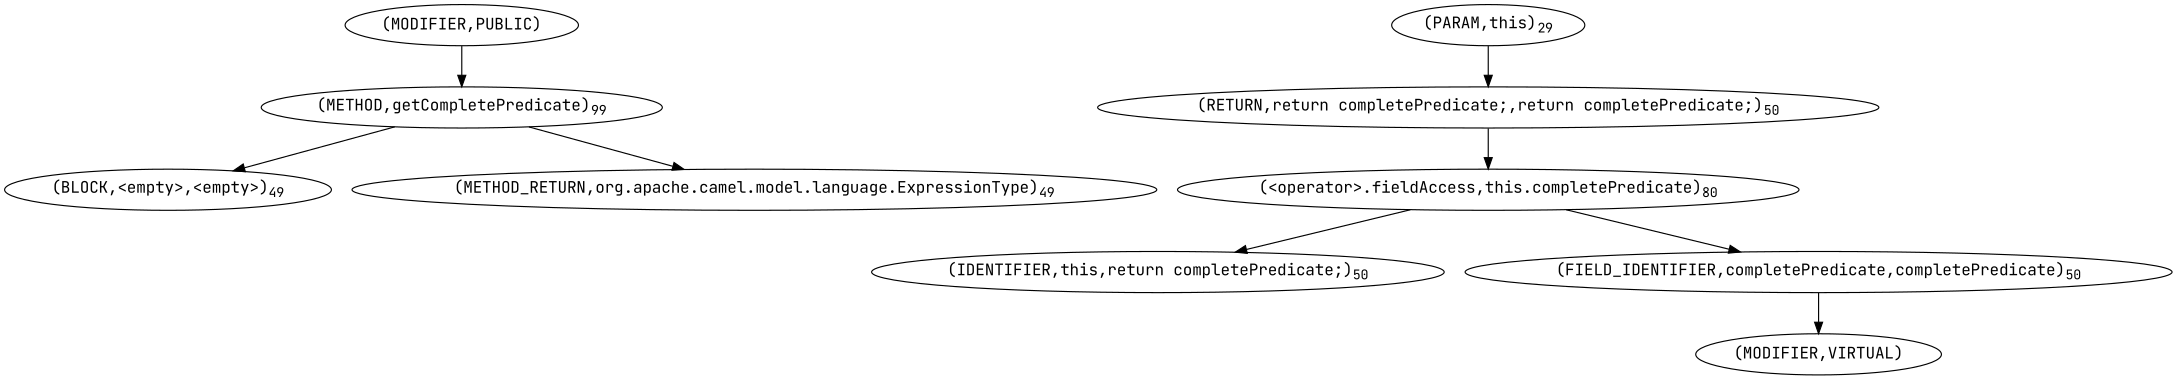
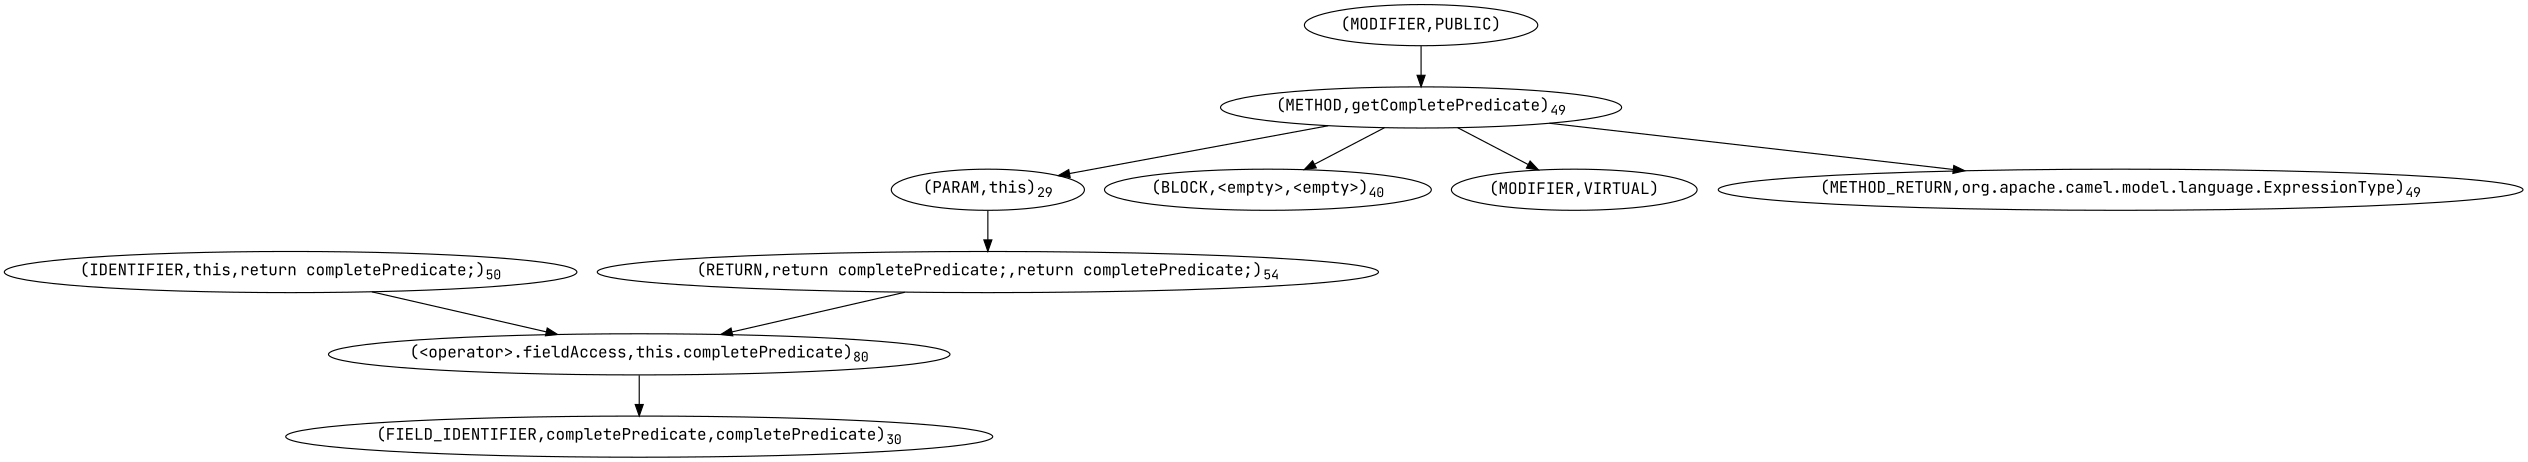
node "(METHOD,getCompletePredicate)": text "99" -> "49"
node "(RETURN,return completePredicate;,return completePredicate;)": text "50" -> "54"
edge "(METHOD,getCompletePredicate)" -> "(PARAM,this)": added
node "(BLOCK,<empty>,<empty>)": text "49" -> "40"
edge "(<operator>.fieldAccess,this.completePredicate)" -> "(IDENTIFIER,this,return completePredicate;)": reversed
node "(FIELD_IDENTIFIER,completePredicate,completePredicate)": text "50" -> "30"
edge "(FIELD_IDENTIFIER,completePredicate,completePredicate)" -> "(MODIFIER,VIRTUAL)": now "(METHOD,getCompletePredicate)" -> "(MODIFIER,VIRTUAL)"
